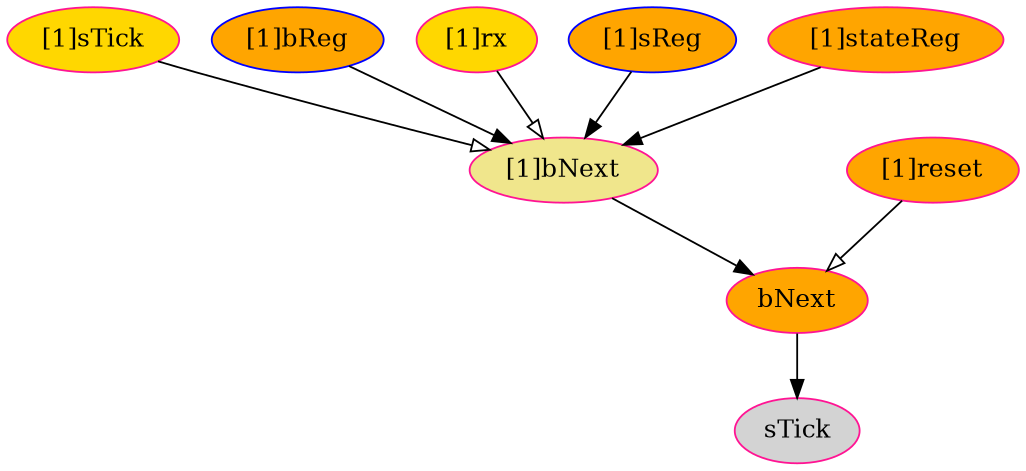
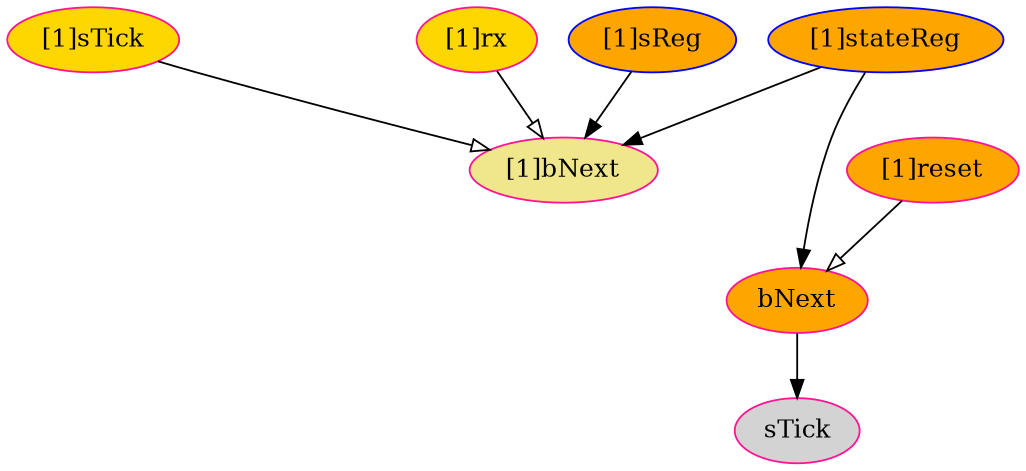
node "[1]bReg": removed
node "[1]stateReg": color deeppink -> blue
edge "[1]bNext" -> "bNext": now "[1]stateReg" -> "bNext"
